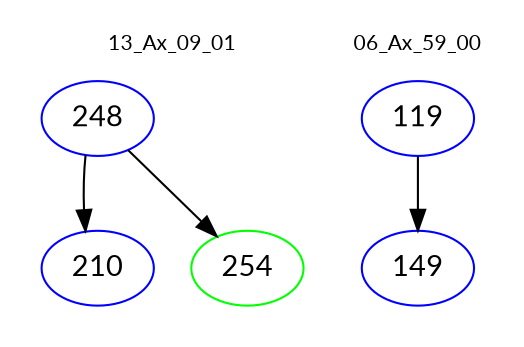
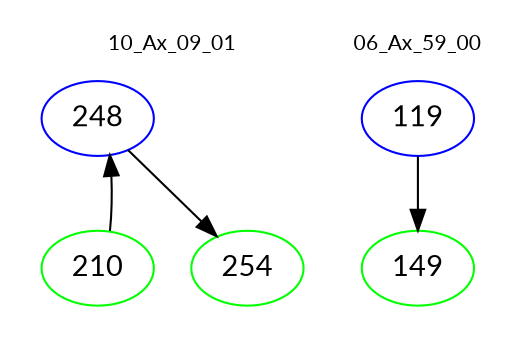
cluster "13_Ax_09_01": label "13_Ax_09_01" -> "10_Ax_09_01"
edge "248" -> "210": reversed
node "210": color blue -> green
node "149": color blue -> green
